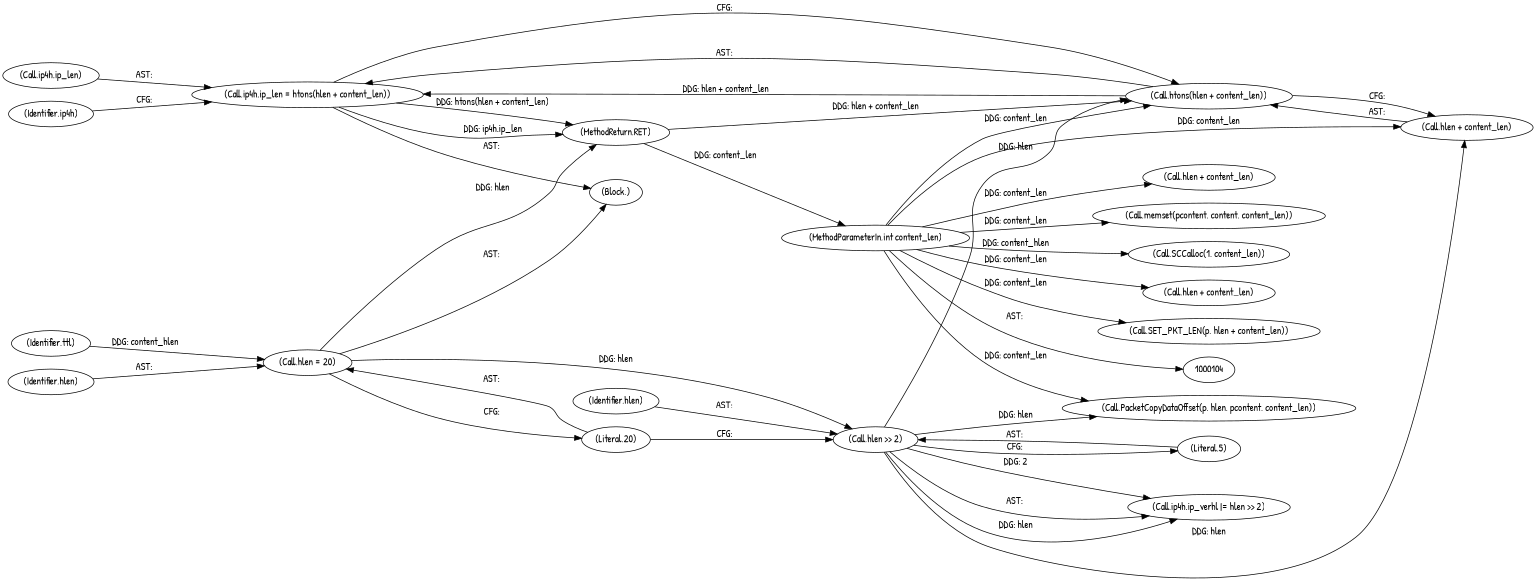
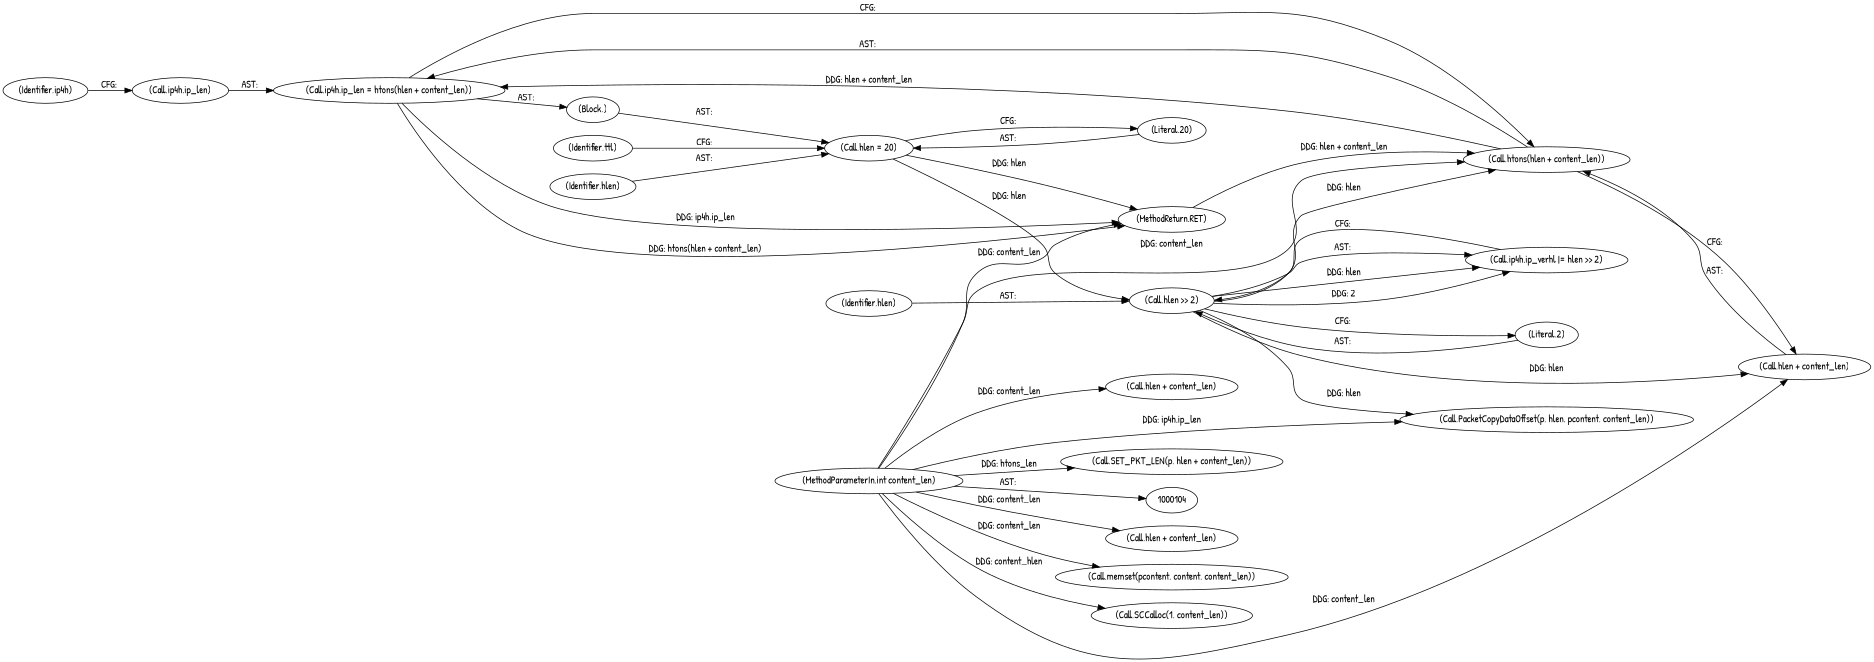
edge "(Identifier,ip4h)" -> "(Call,ip4h.ip_len = htons(hlen + content_len))": now "(Identifier,ip4h)" -> "(Call,ip4h.ip_len)"
edge "(MethodReturn,RET)" -> "(MethodParameterIn,int content_len)": reversed
edge "(MethodParameterIn,int content_len)" -> "(Call,SET_PKT_LEN(p, hlen + content_len))": label "DDG: content_len" -> "DDG: htons_len"
edge "(Call,hlen = 20)" -> "(Block,)": reversed
edge "(Identifier,ttl)" -> "(Call,hlen = 20)": label "DDG: content_hlen" -> "CFG: "
edge "(MethodParameterIn,int content_len)" -> "(Call,PacketCopyDataOffset(p, hlen, pcontent, content_len))": label "DDG: content_len" -> "DDG: ip4h.ip_len"
edge "(Literal,20)" -> "(Call,hlen >> 2)": now "(Call,ip4h.ip_verhl |= hlen >> 2)" -> "(Call,hlen >> 2)"
node "(Literal,5)": label "(Literal,5)" -> "(Literal,2)"
